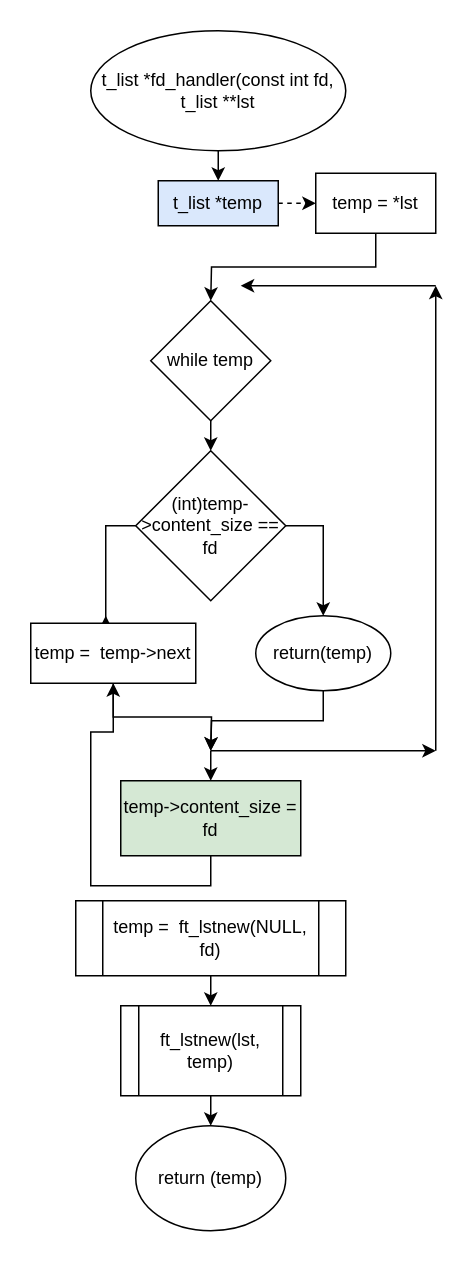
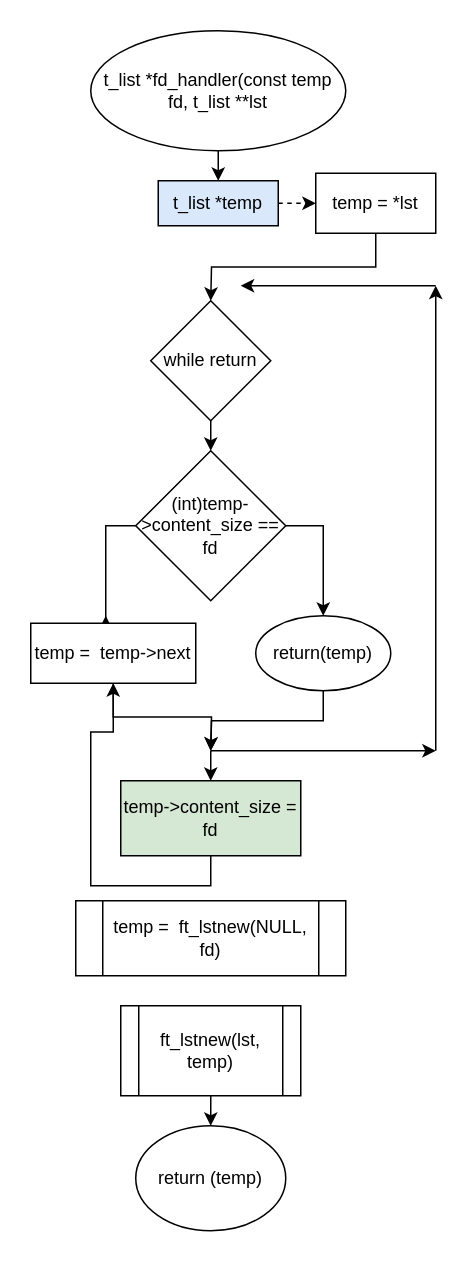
node "t_list *fd_handler(const int fd, t_list **lst": label "t_list *fd_handler(const int fd, t_list **lst" -> "t_list *fd_handler(const temp fd, t_list **lst"
node "while temp": label "while temp" -> "while return"
edge "temp = ft_lstnew(NULL, fd)" -> "ft_lstnew(lst, temp)": removed
